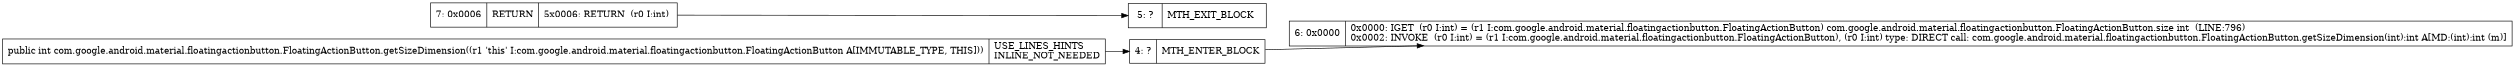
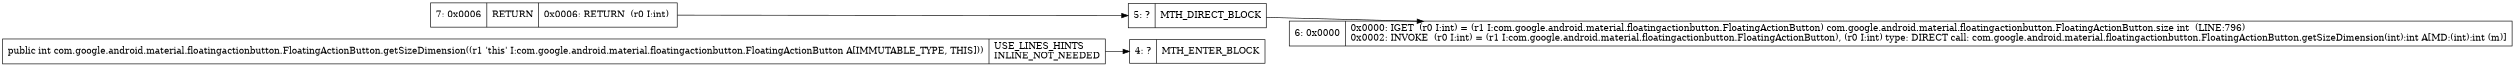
node "7: 0x0006": text "5x0006: RETURN  (r0 I:int)" -> "0x0006: RETURN  (r0 I:int)"
node "5: ?": text "MTH_EXIT_BLOCK" -> "MTH_DIRECT_BLOCK"
edge "4: ?" -> "6: 0x0000": now "5: ?" -> "6: 0x0000"
